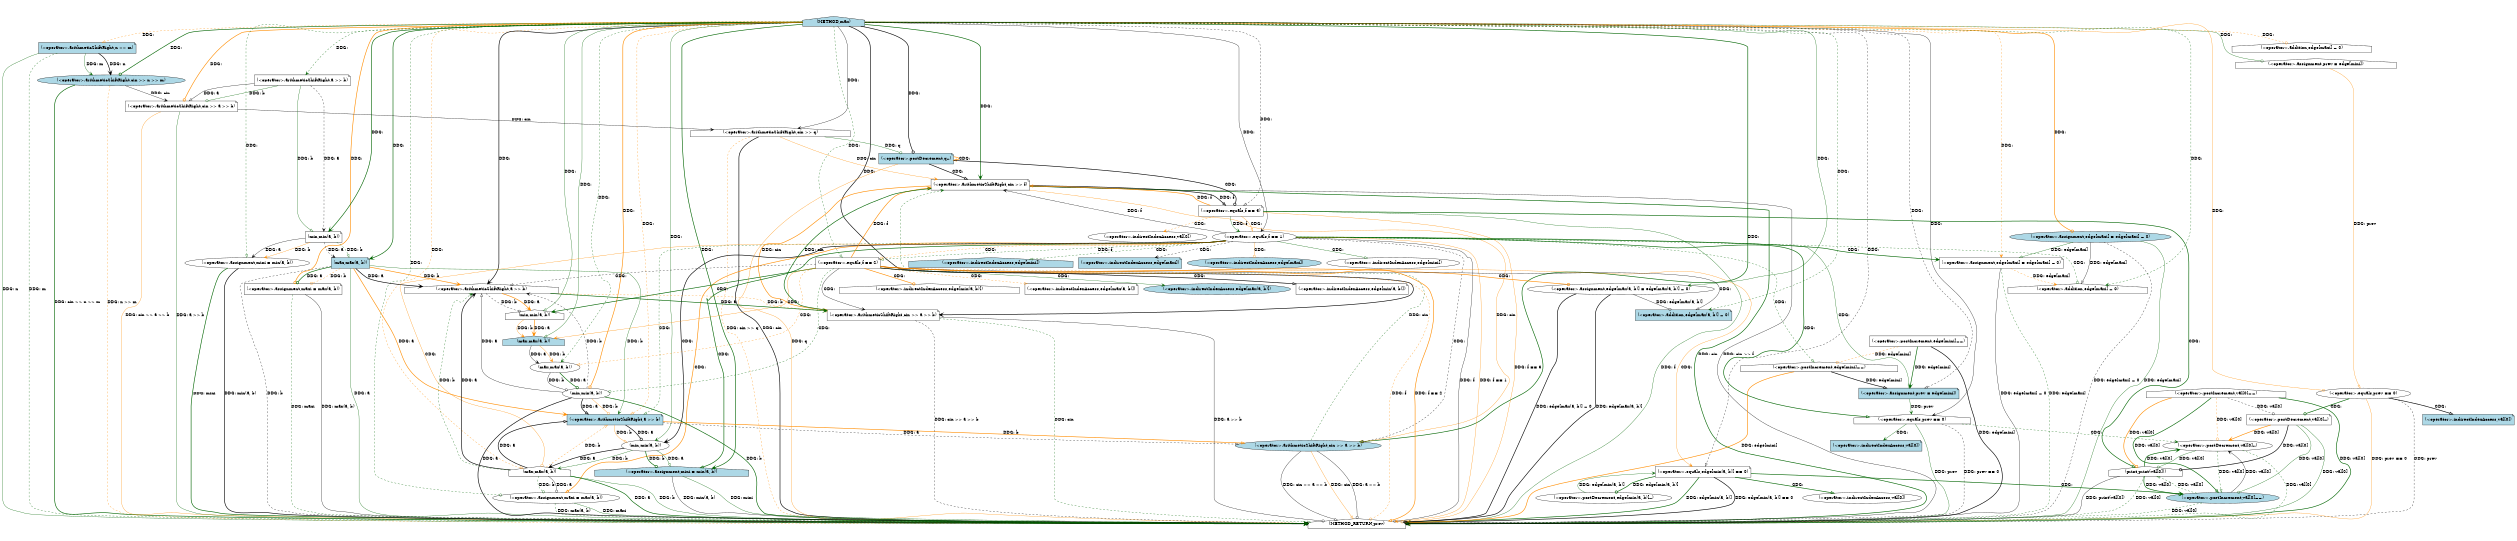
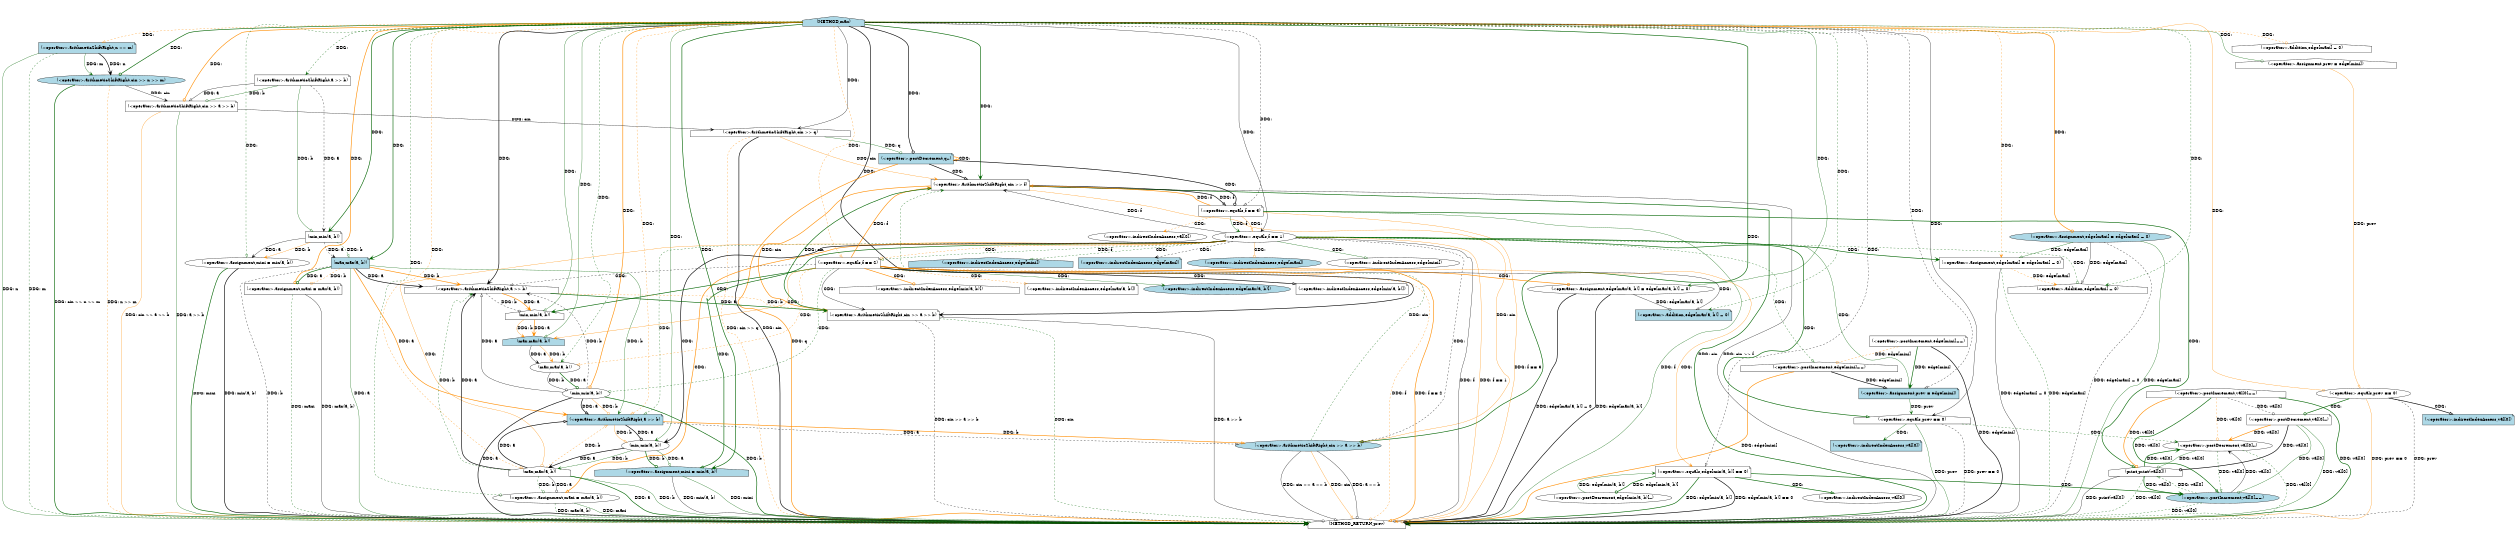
edge "(METHOD,max)" -> "(<operator>.equals,f == 2)": color darkgreen -> darkorange
edge "(<operator>.postDecrement,q--)" -> "(METHOD_RETURN,prev)": style solid -> bold
